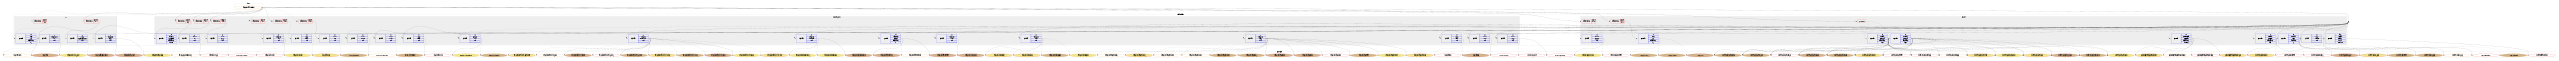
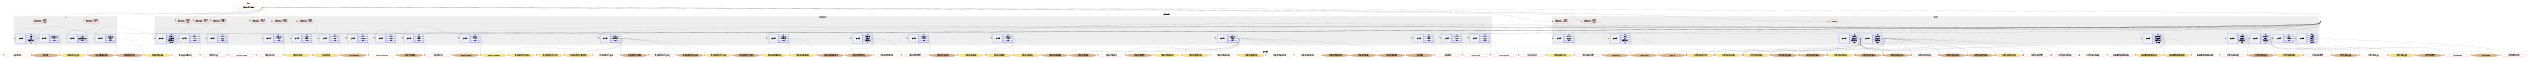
node "dev-lang/spidermonkey-17.0.0-r4": removed
node "media-libs/freetype-9999": fillcolor tan -> white
